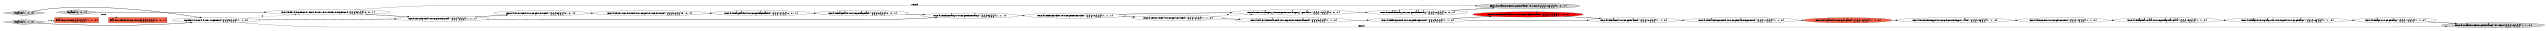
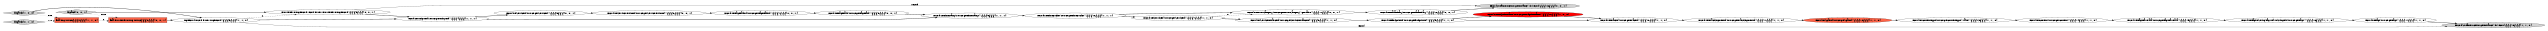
edge "dispatch['1', '0', '0']" -> "final Log source@@@2@@@['1', '1', '0']": added, label "true"
edge "final Log source@@@2@@@['1', '1', '0']" -> "final BrowserErrorLog source@@@2@@@['0', '0', '1']": added, label "0"
edge "dispatch['0', '1', '0']" -> "LogRecord record = new LogRecord()@@@3@@@['1', '1', '0']": now "final BrowserErrorLog source@@@2@@@['0', '0', '1']" -> "LogRecord record = new LogRecord()@@@3@@@['1', '1', '0']"
